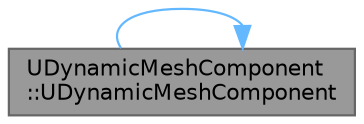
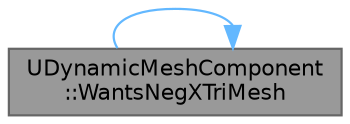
node "UDynamicMeshComponent ::UDynamicMeshComponent": label "UDynamicMeshComponent ::UDynamicMeshComponent" -> "UDynamicMeshComponent ::WantsNegXTriMesh"
